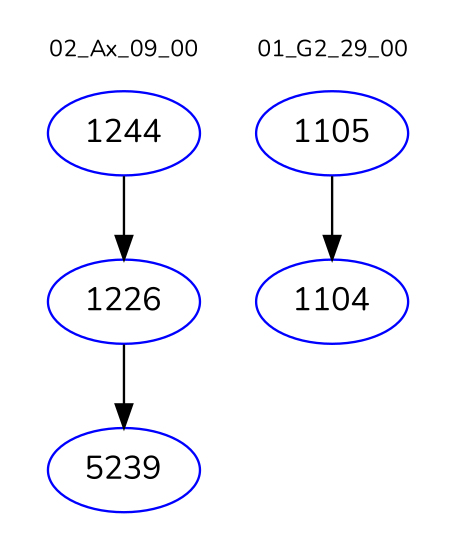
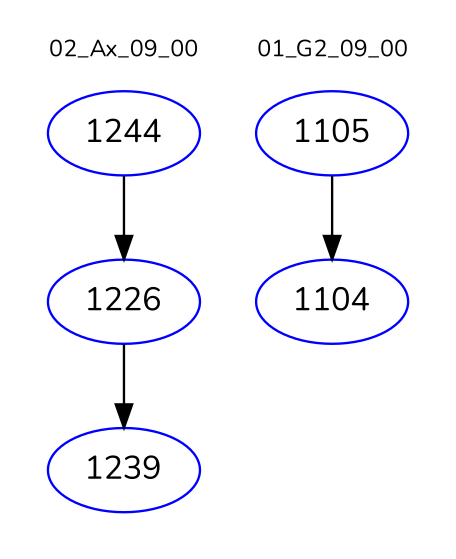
cluster "01_G2_29_00": label "01_G2_29_00" -> "01_G2_09_00"
node "5239": label "5239" -> "1239"
